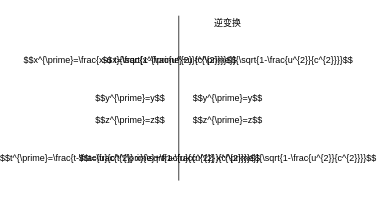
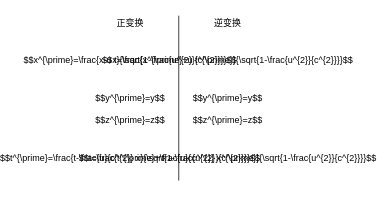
node "正变换": added
